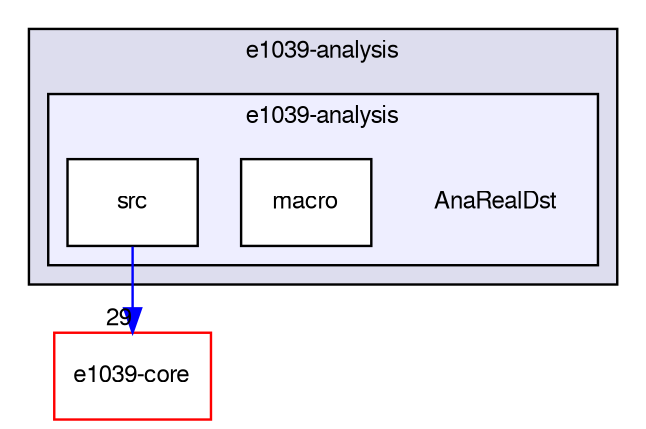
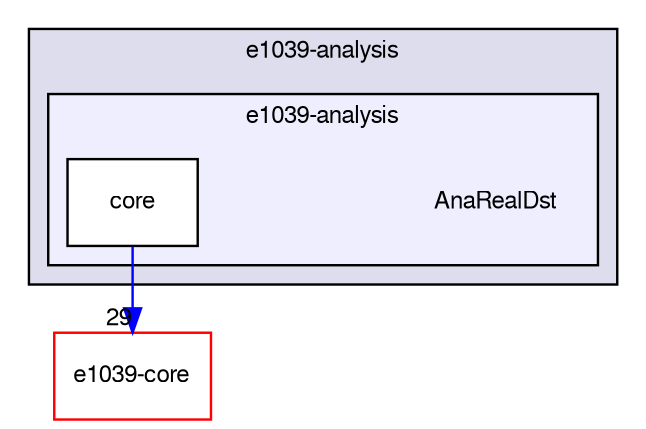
node "src": label "src" -> "core"
node "macro": removed
